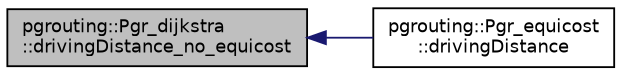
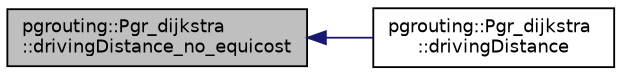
node "pgrouting::Pgr_equicost ::drivingDistance": label "pgrouting::Pgr_equicost ::drivingDistance" -> "pgrouting::Pgr_dijkstra ::drivingDistance"
